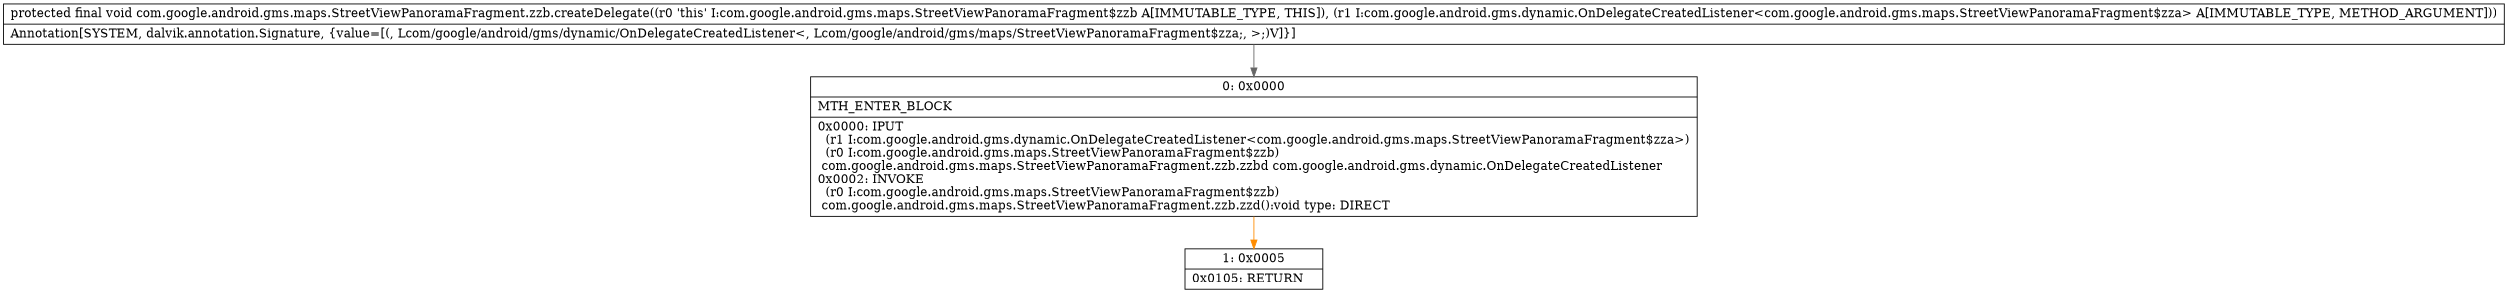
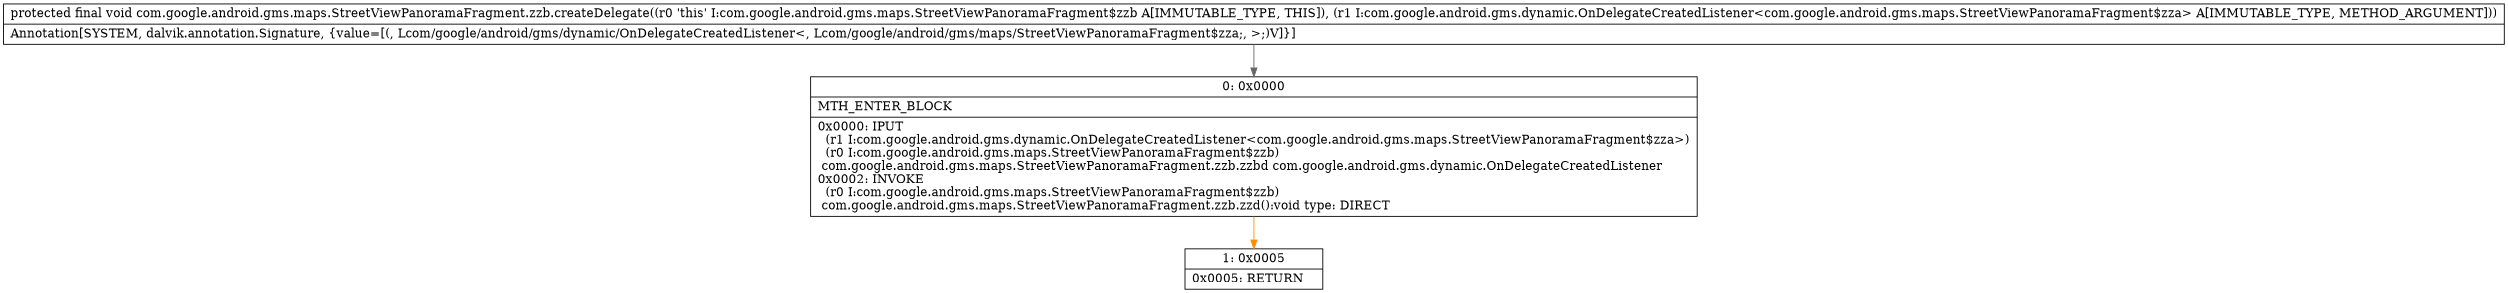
node "1: 0x0005": text "0x0105: RETURN" -> "0x0005: RETURN"
